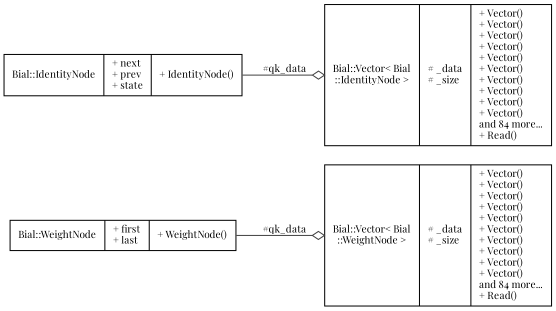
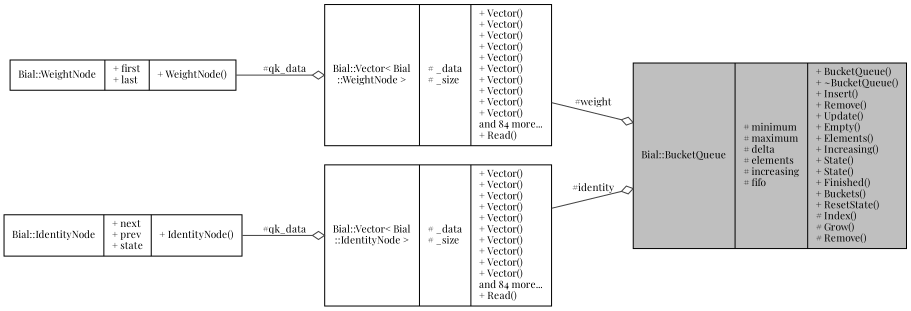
node "Bial::BucketQueue": added
